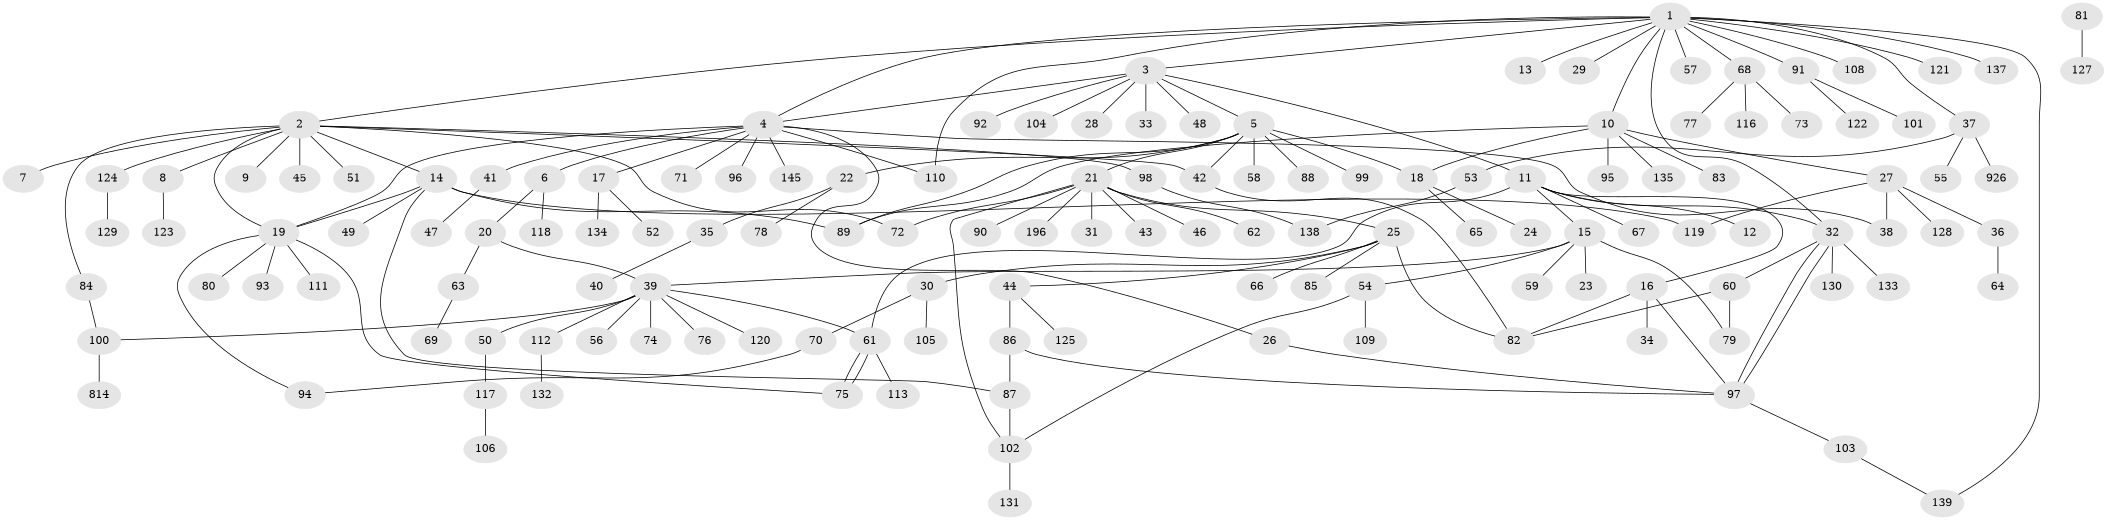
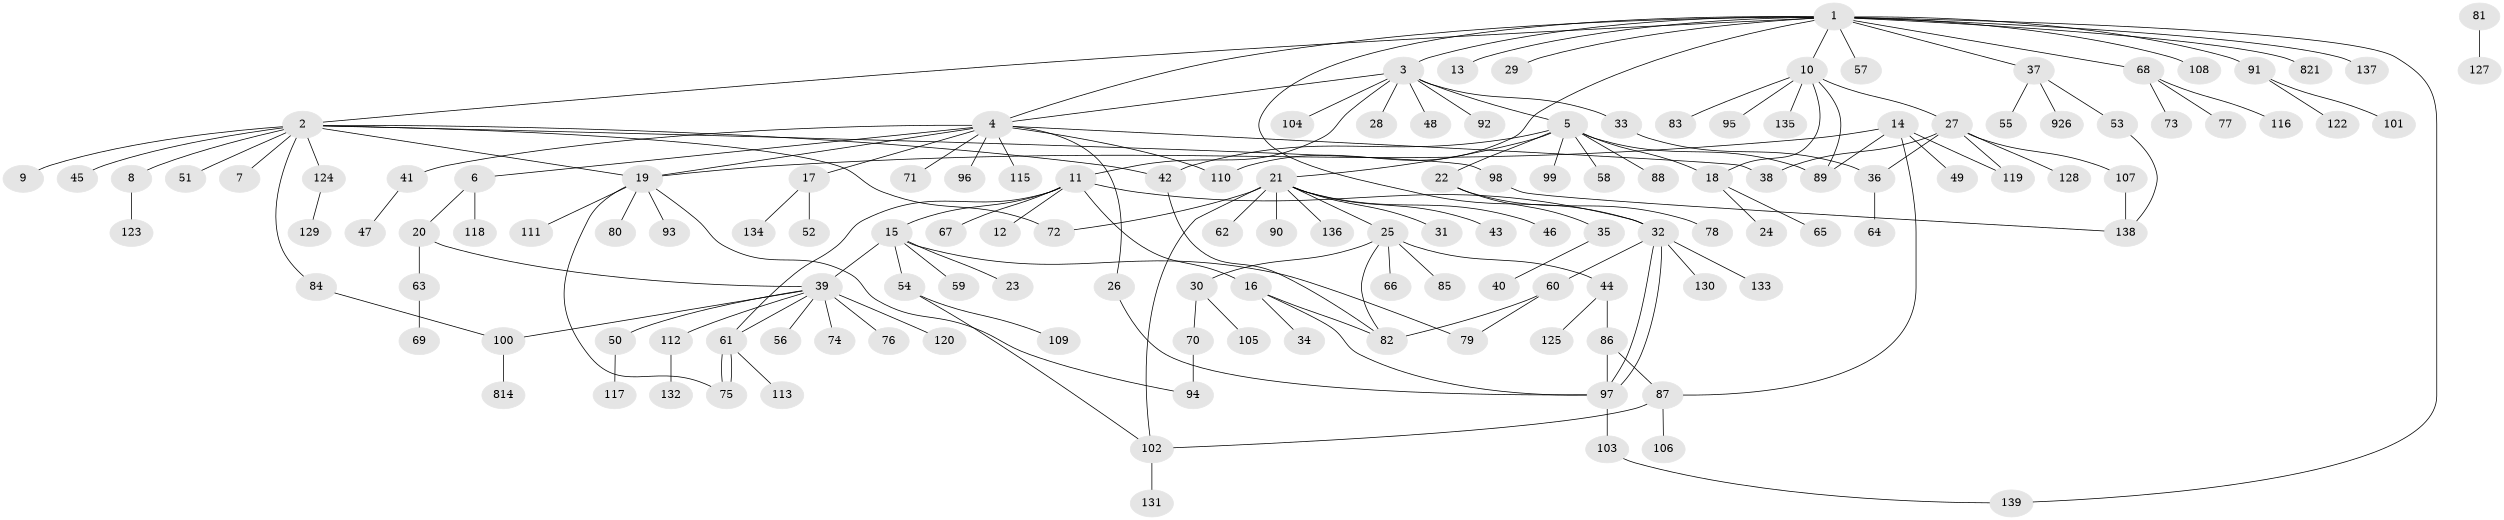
node "121": label "121" -> "821"
edge "2" -- "14": removed
edge "33" -- "36": added
node "145": label "145" -> "115"
node "107": added
node "196": label "196" -> "136"
edge "117" -- "106": now "87" -- "106"
